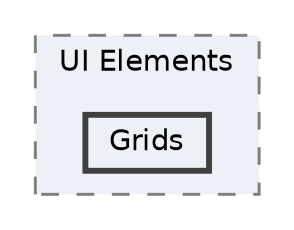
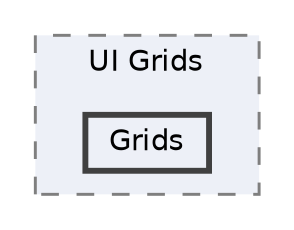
cluster "UI Elements": label "UI Elements" -> "UI Grids"
